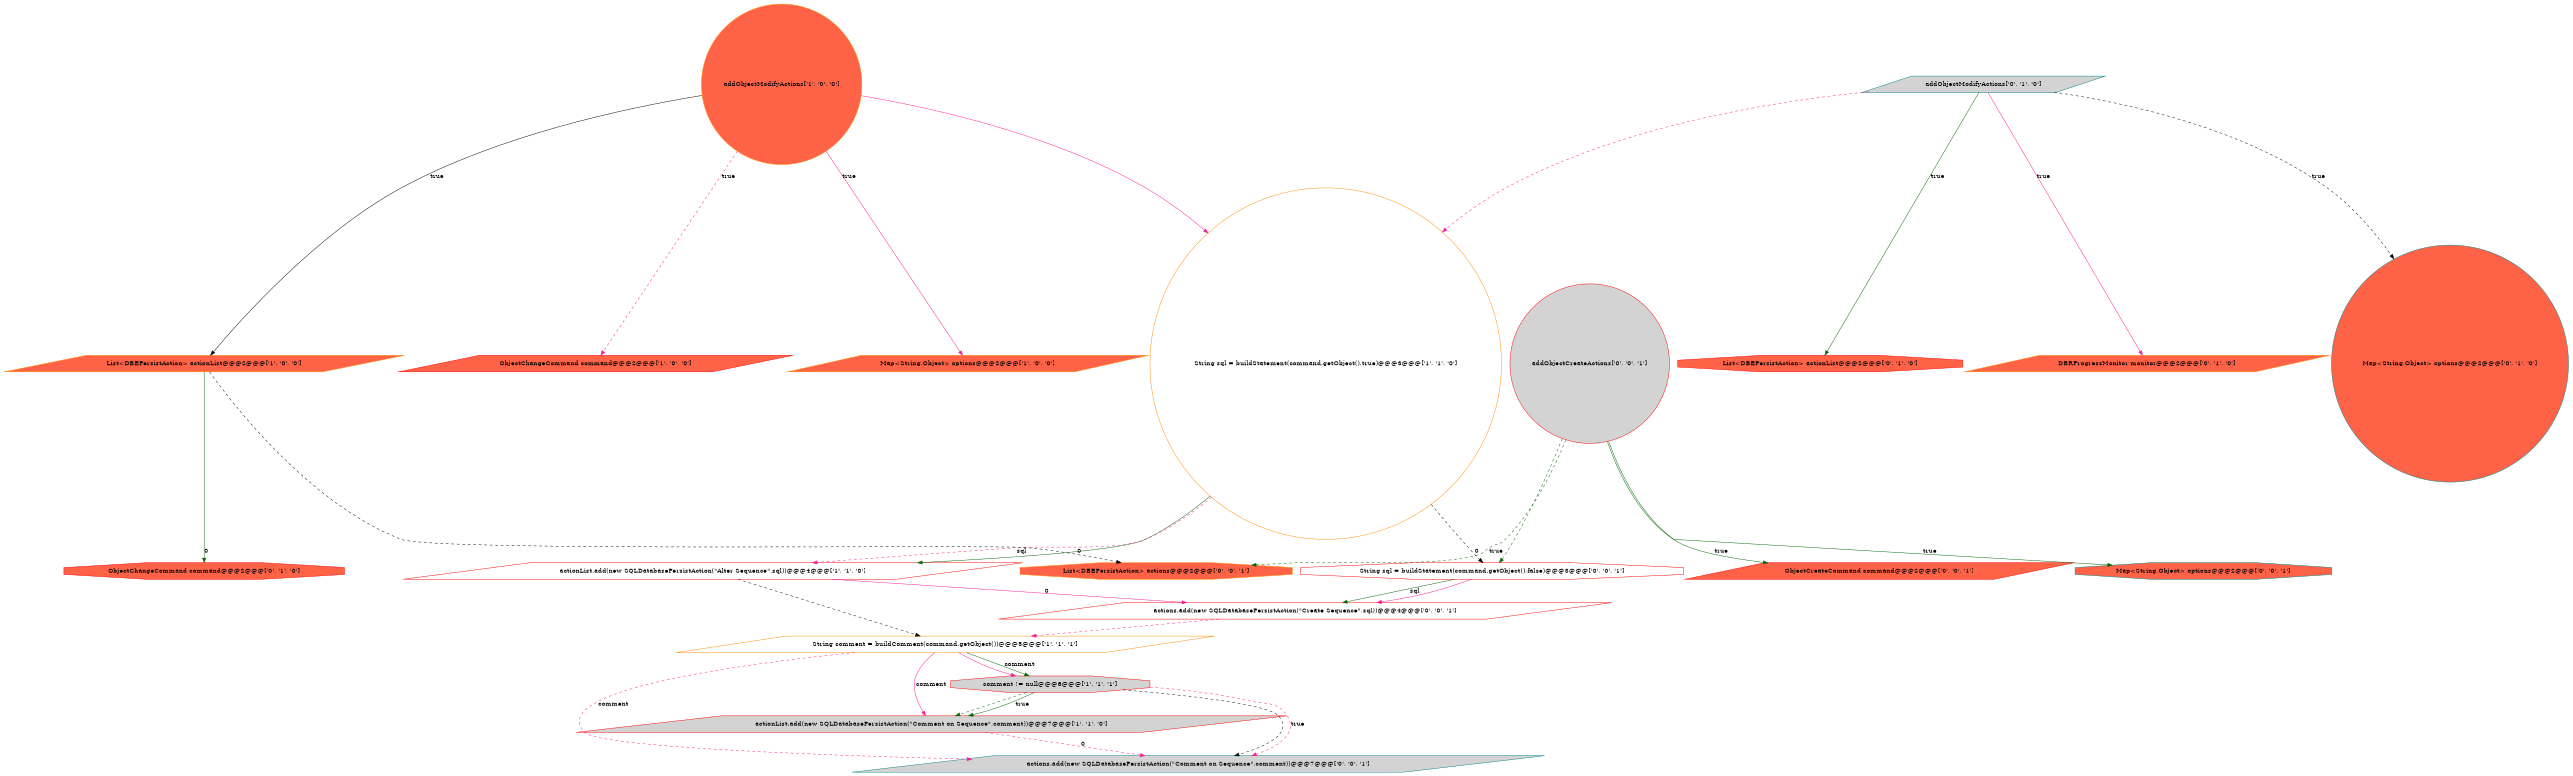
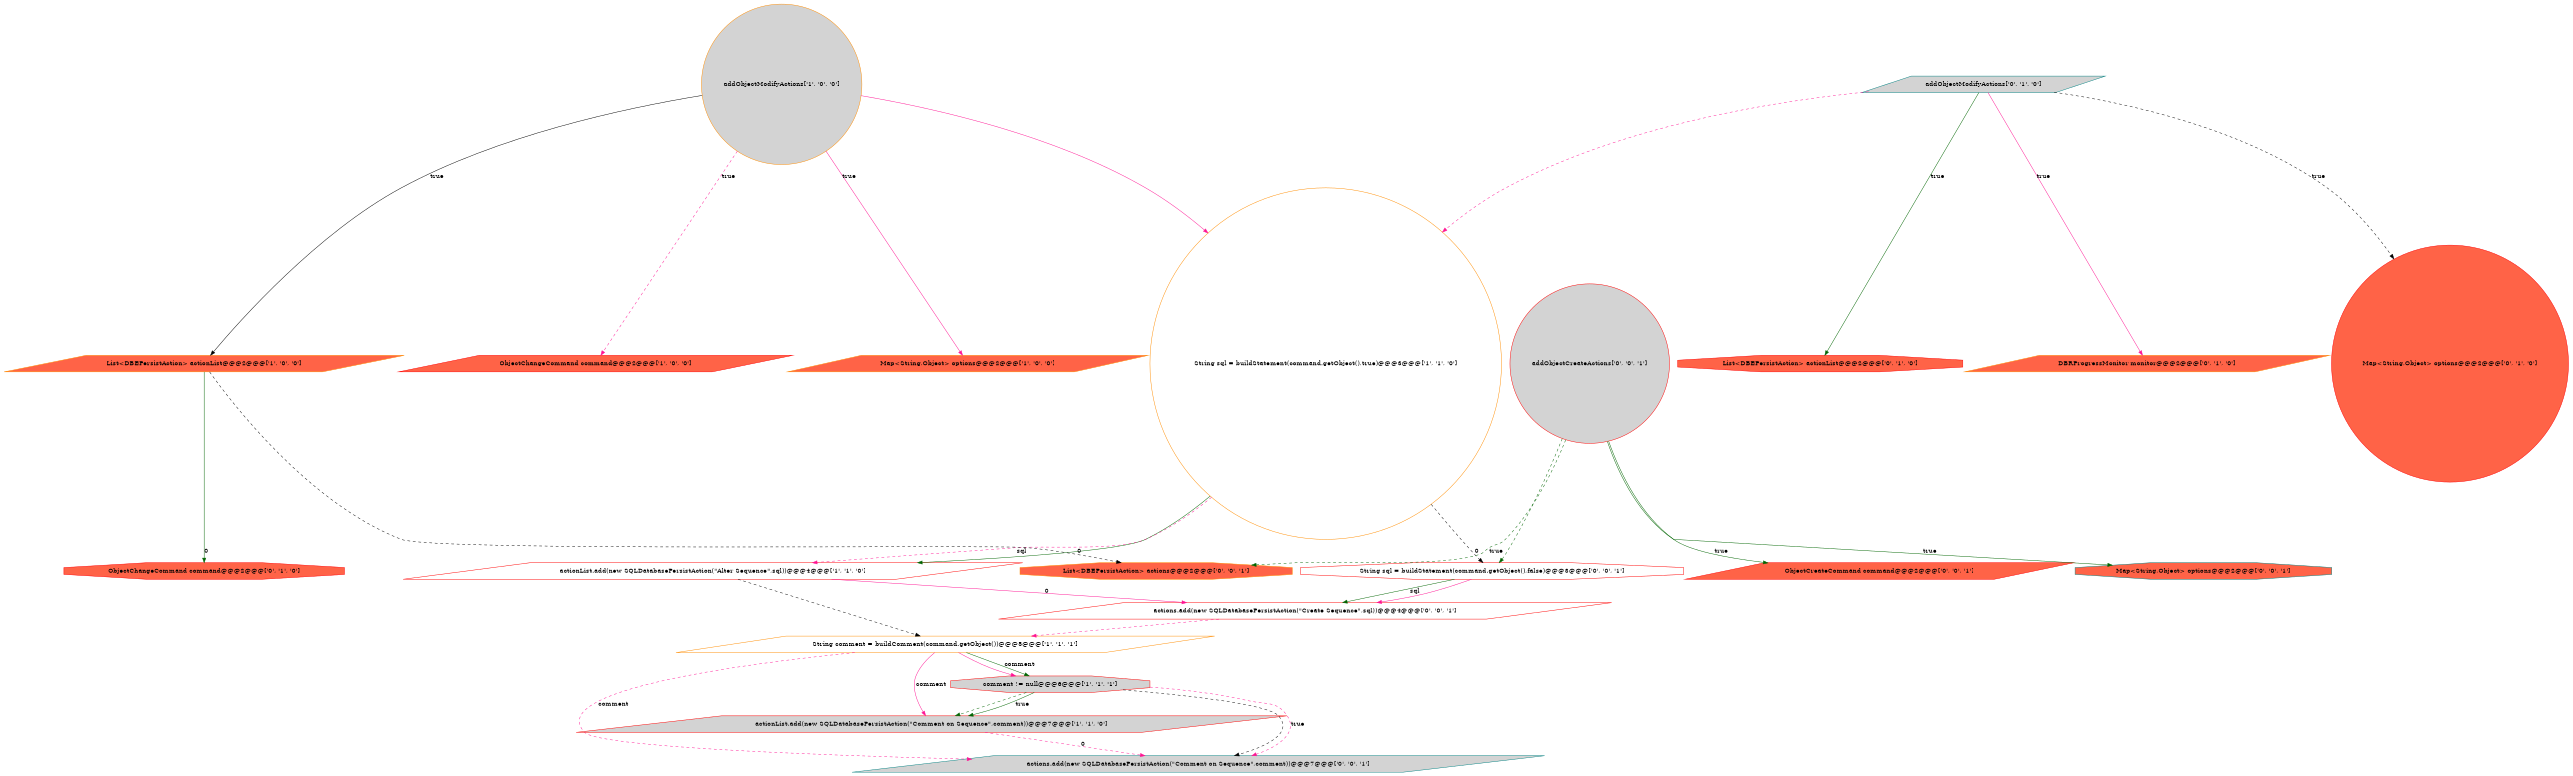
node "addObjectModifyActions['1', '0', '0']": fillcolor tomato -> lightgray
node "Map<String,Object> options@@@2@@@['0', '1', '0']": color teal -> red
